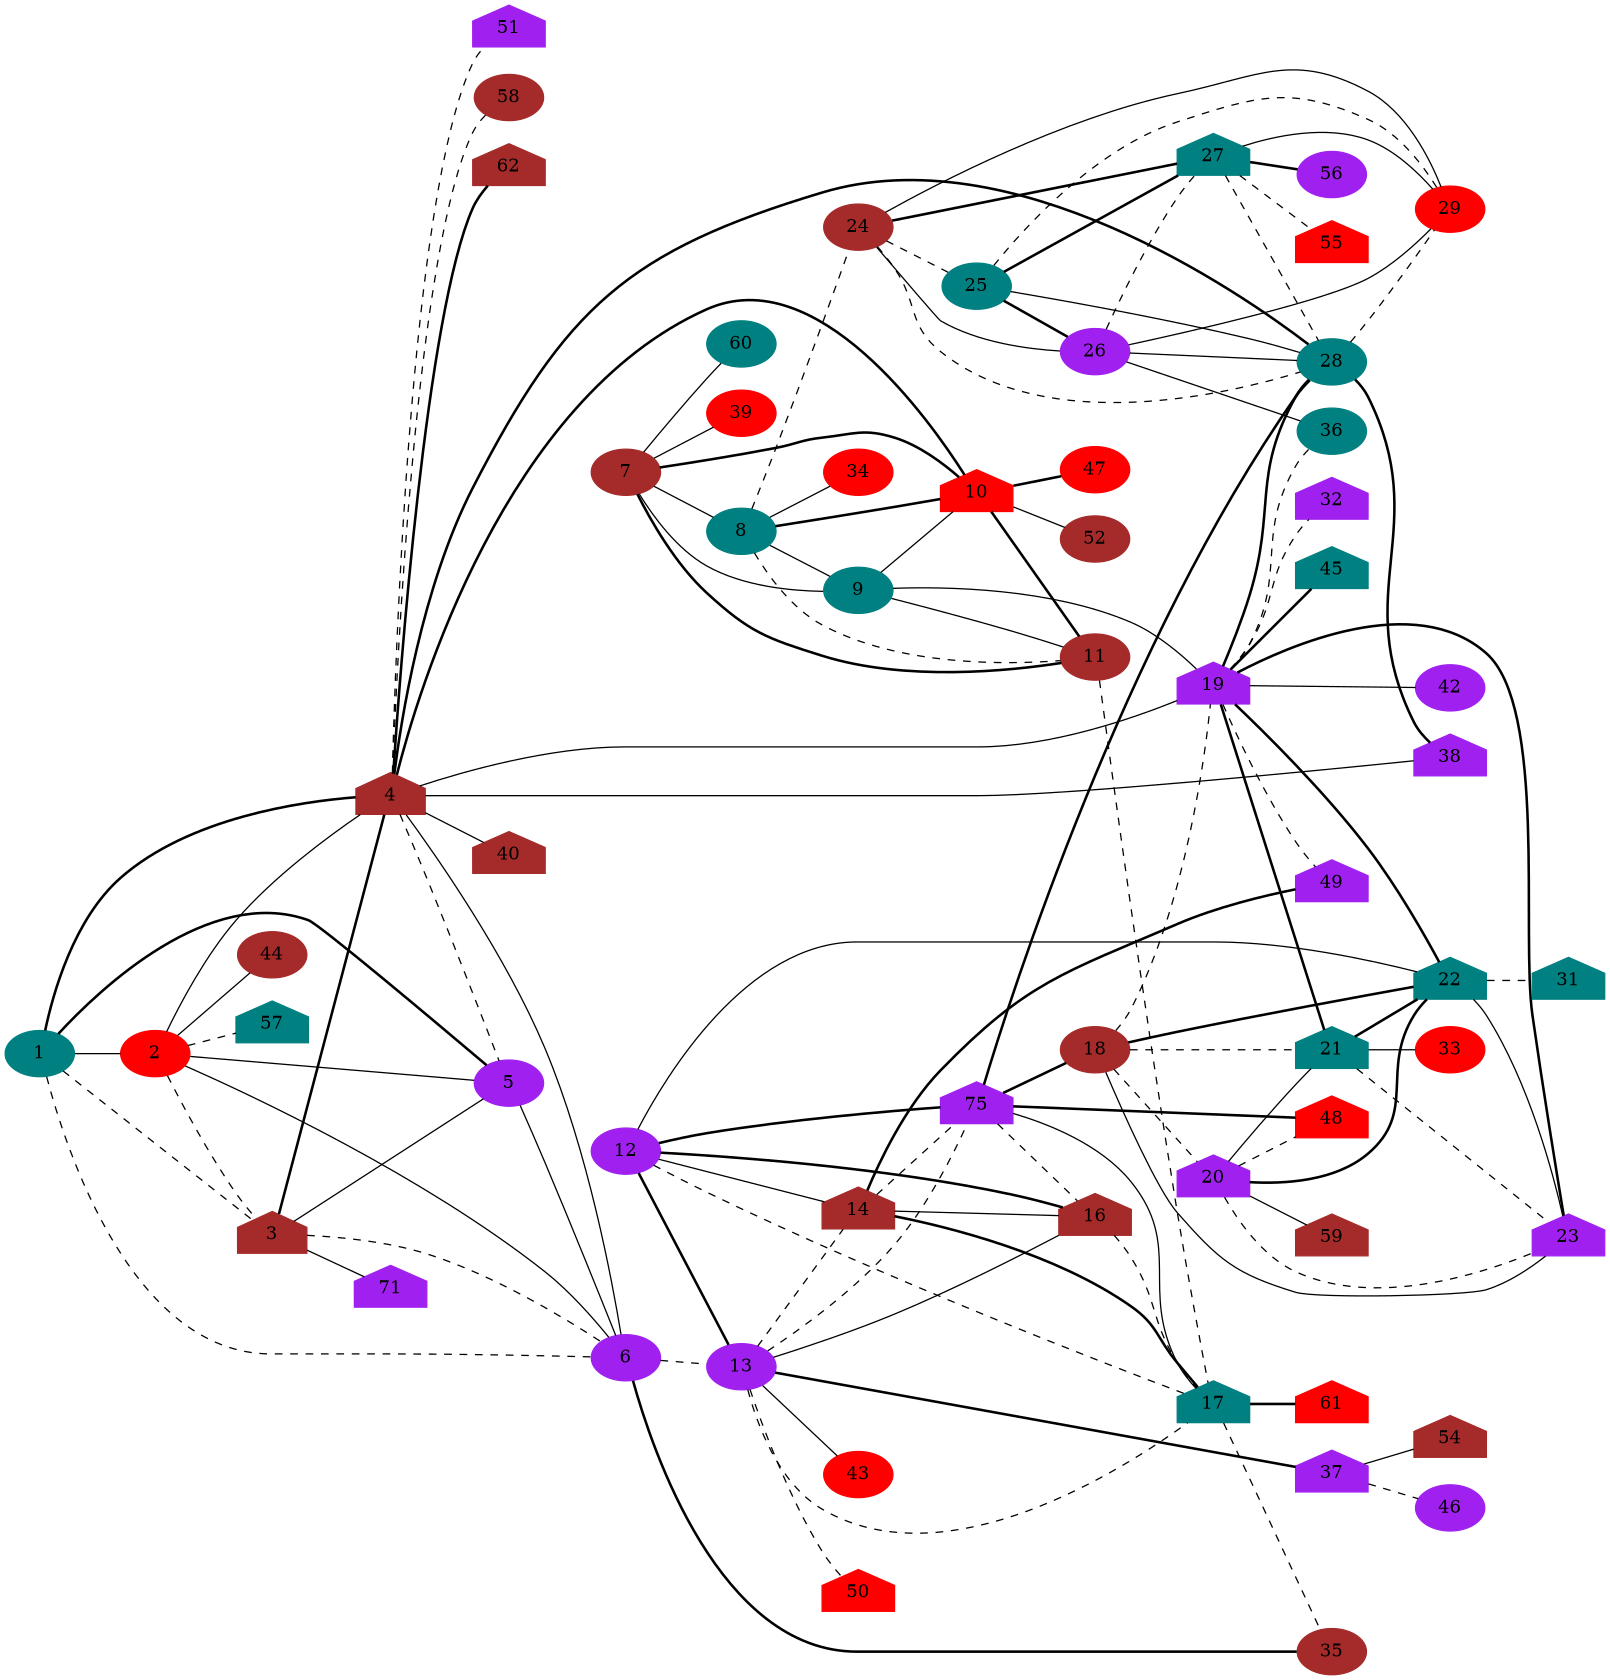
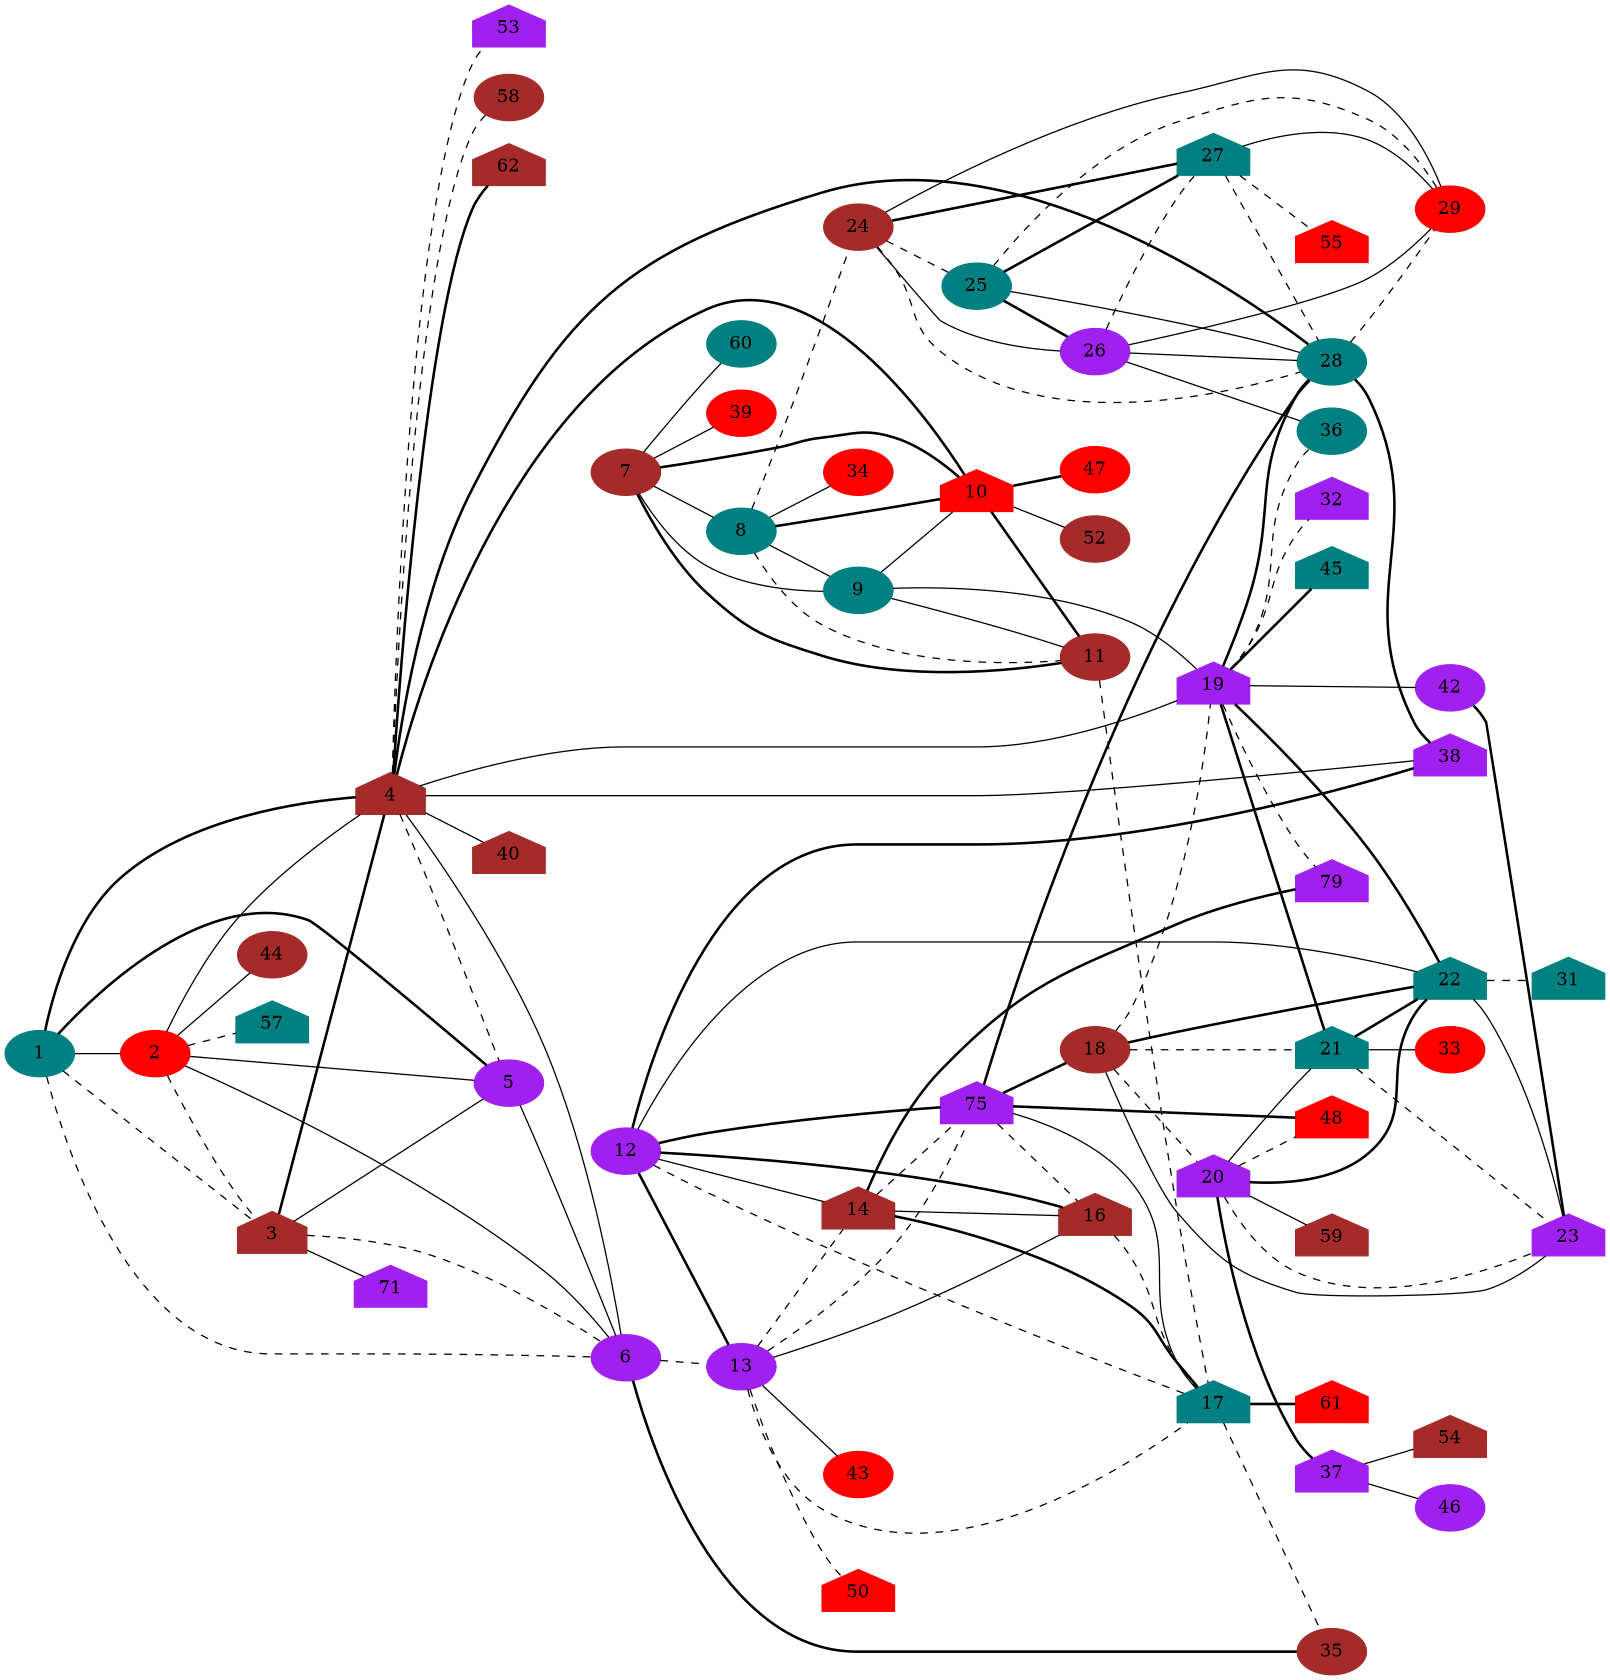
node "51": label "51" -> "53"
node "56": removed
edge "19" -- "23": now "42" -- "23"
edge "38" -- "12": added
node "49": label "49" -> "79"
edge "13" -- "37": now "20" -- "37"
edge "37" -- "46": style dashed -> solid
